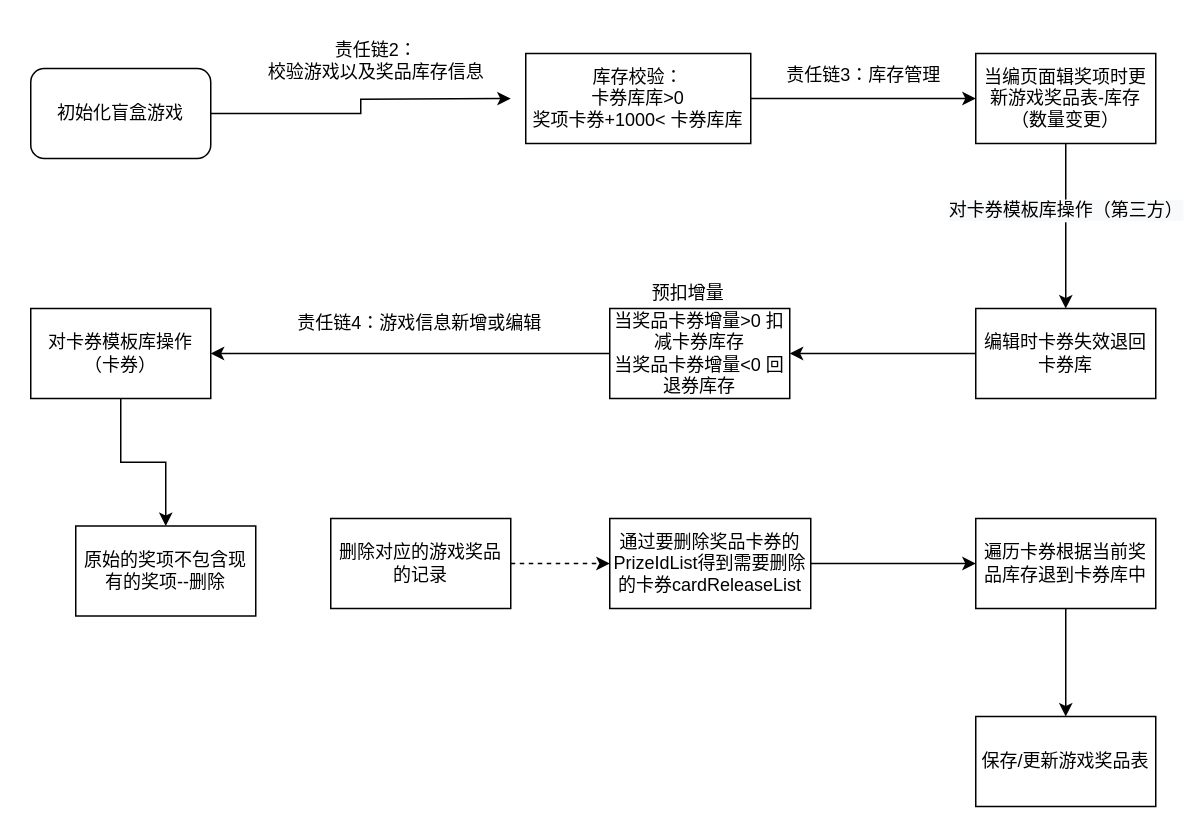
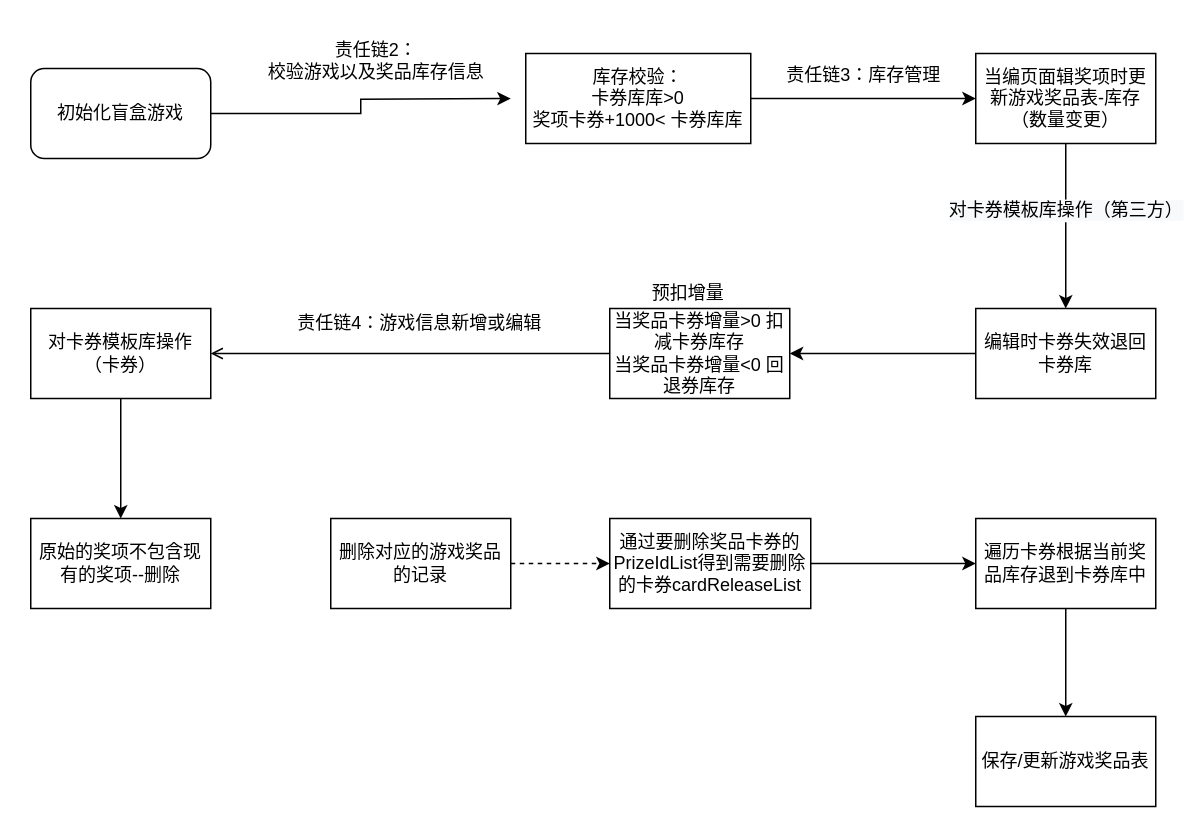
edge "当奖品卡券增量>0 扣减卡券库存 当奖品卡券增量<0 回退券库存" -> "对卡券模板库操作（卡券）": arrowhead classic -> open
node "原始的奖项不包含现有的奖项--删除": moved (166, 571) -> (121, 563)
